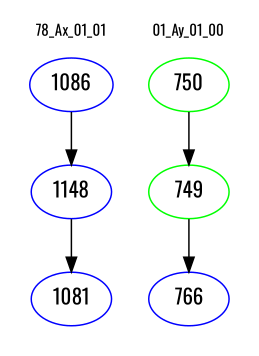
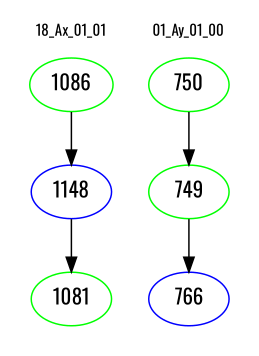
cluster "78_Ax_01_01": label "78_Ax_01_01" -> "18_Ax_01_01"
node "1086": color blue -> green
node "1081": color blue -> green
